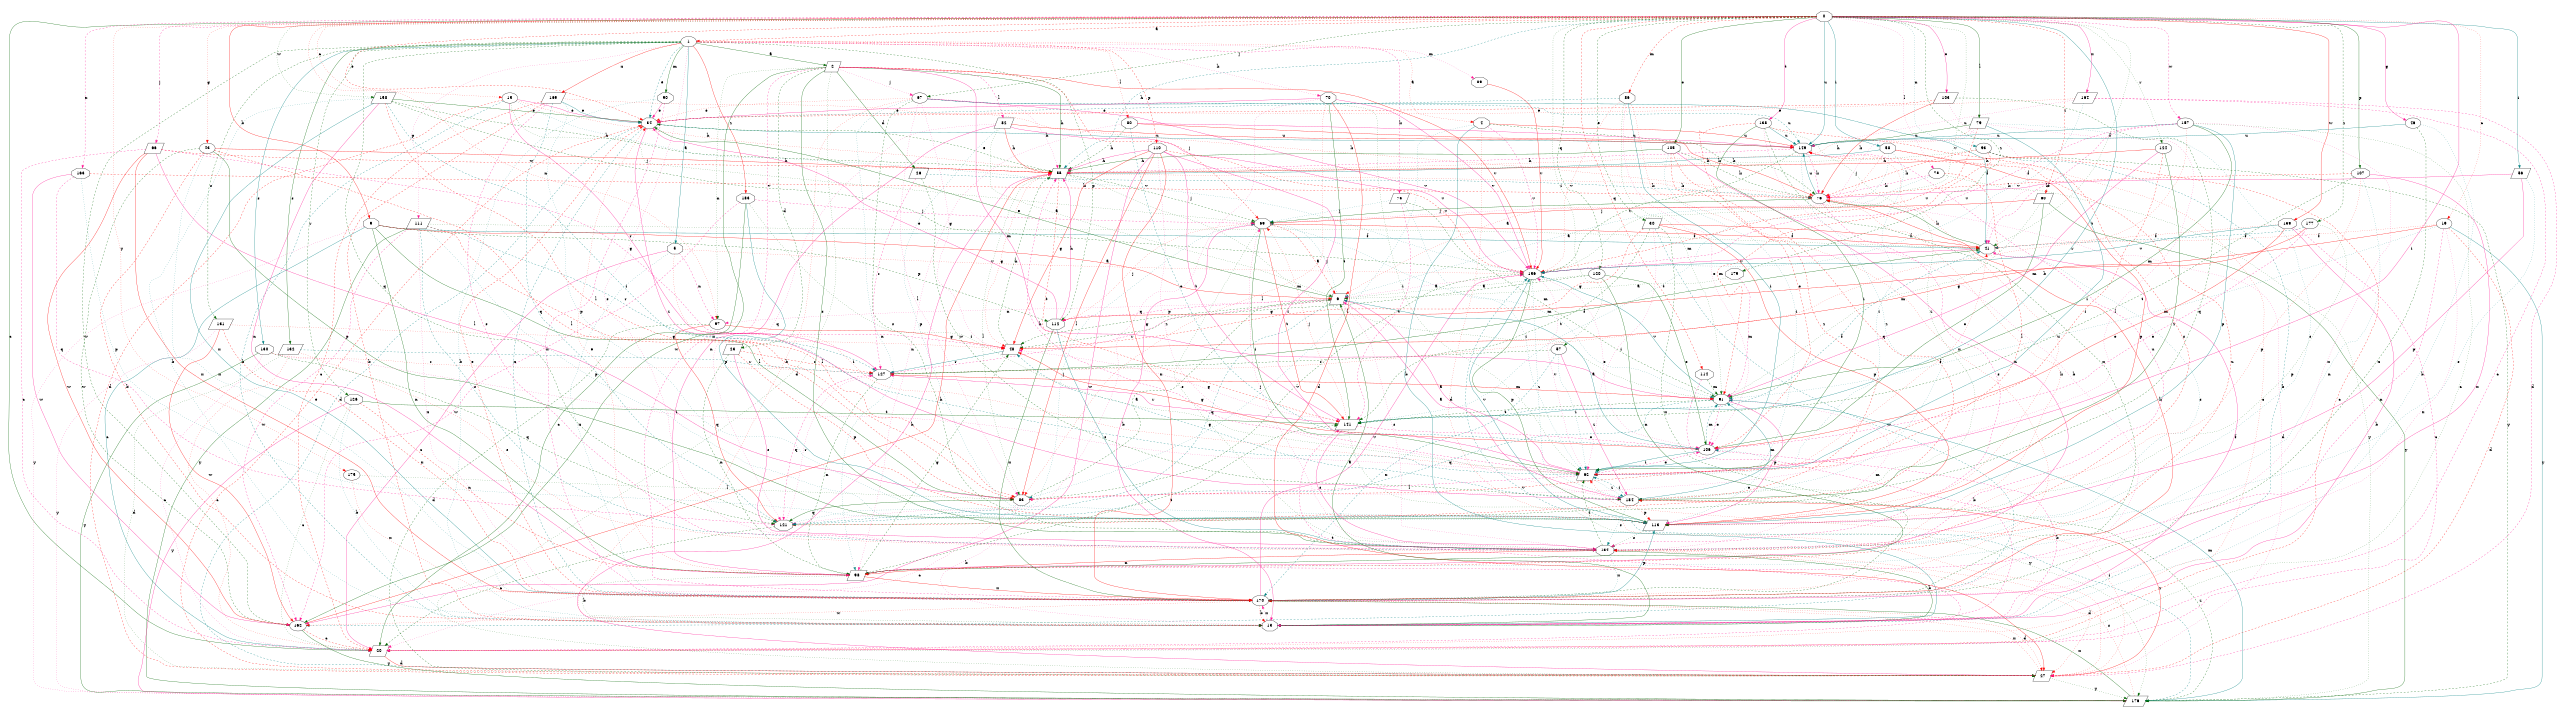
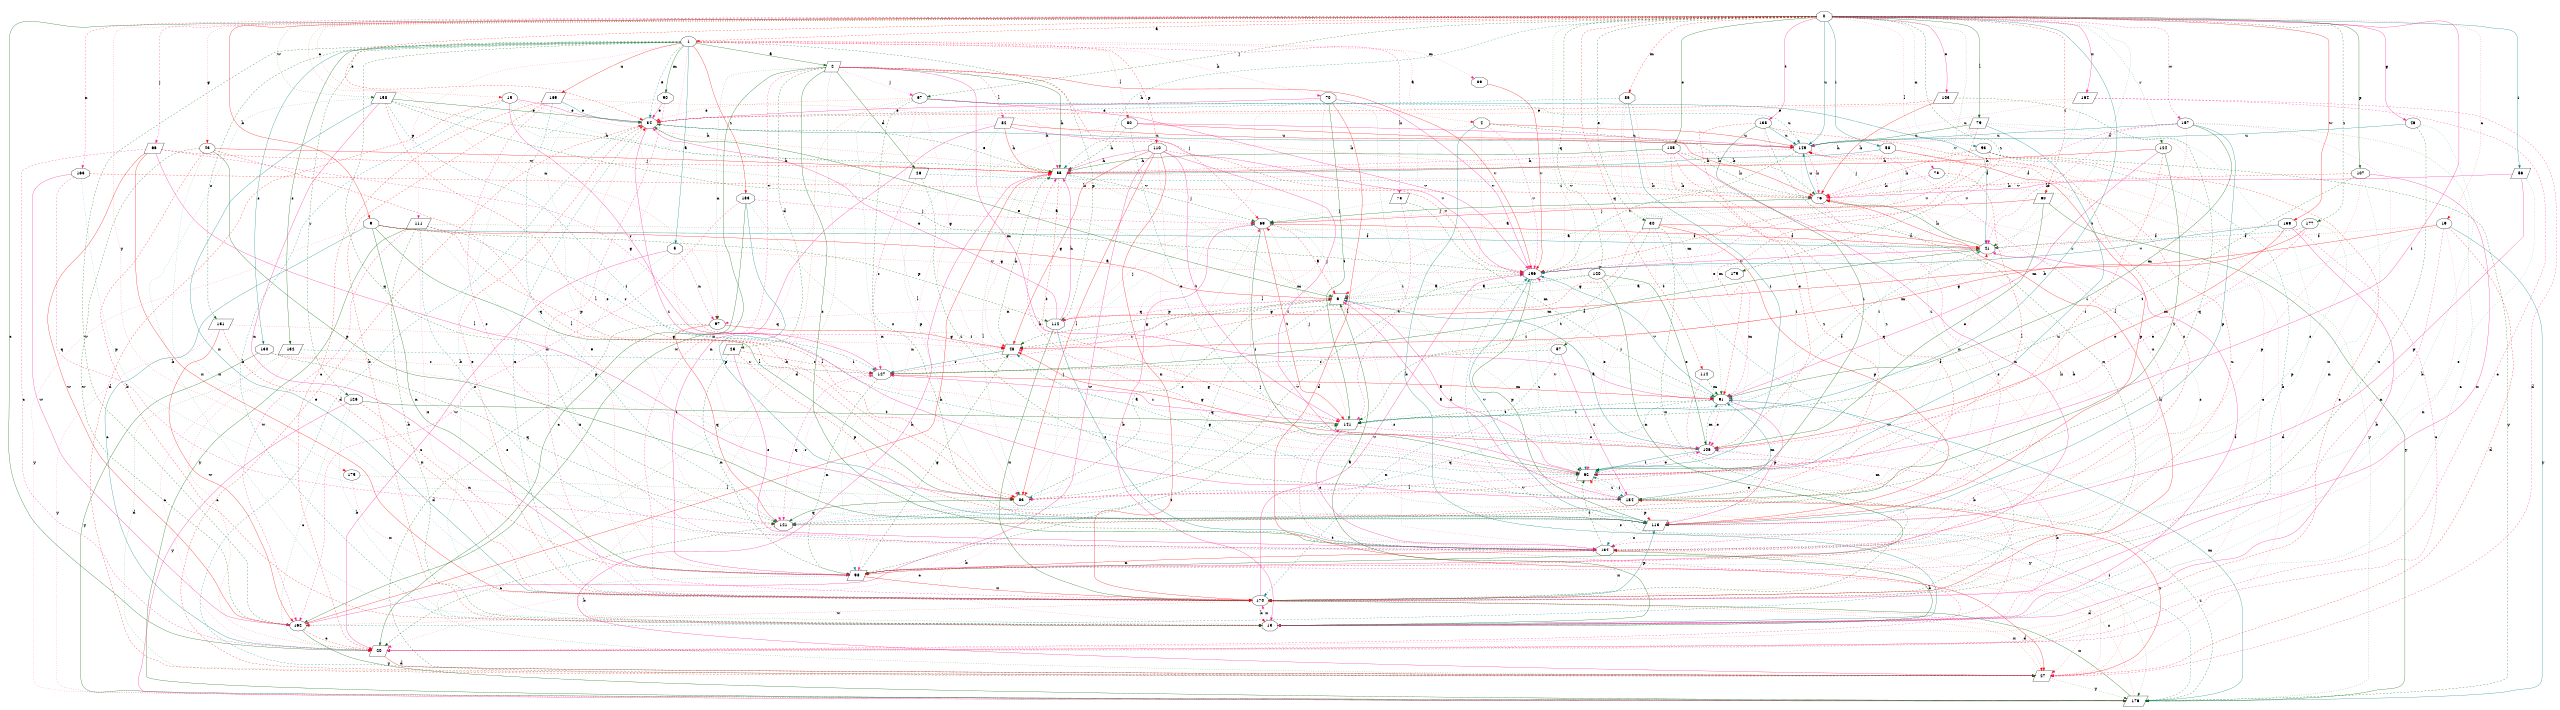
edge "26" -> "184": label "w" -> "z"
edge "111" -> "13": added, label "b"
